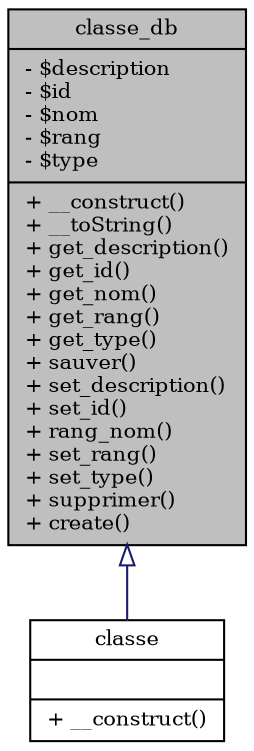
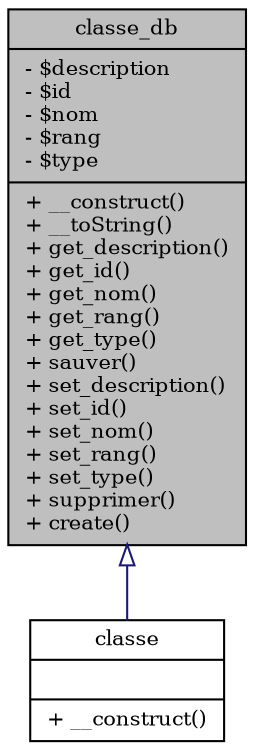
node "classe_db": text "+ rang_nom()" -> "+ set_nom()"
